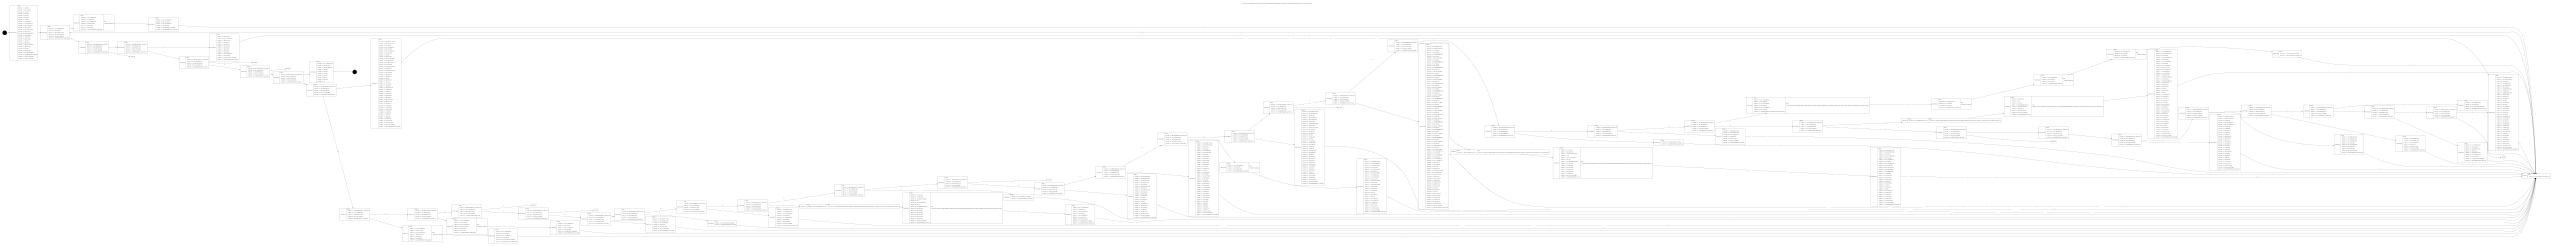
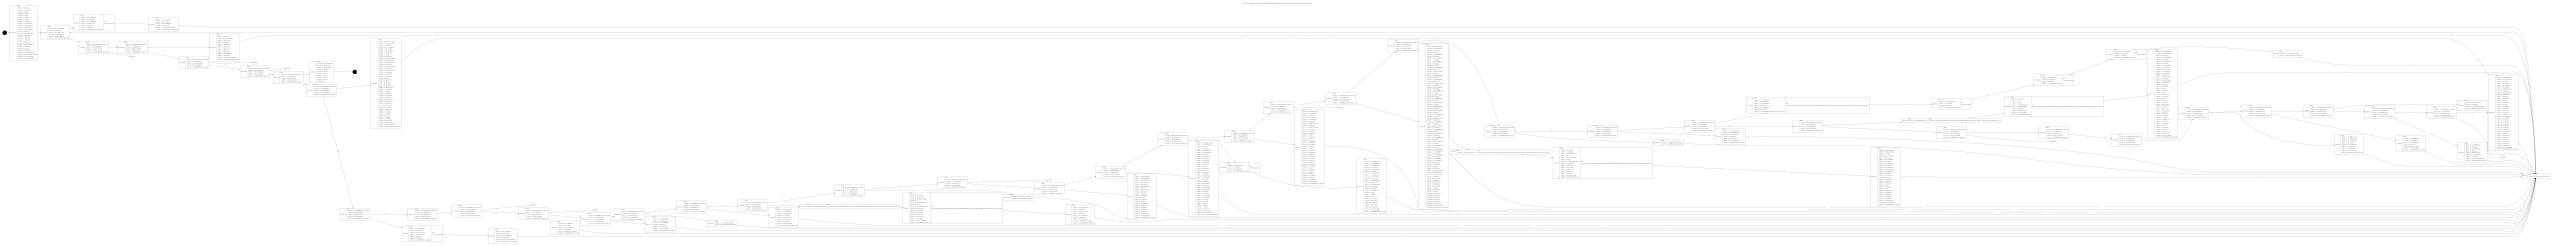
node "0x401a12 [106]": removed
node "0x401d4e [29]": removed
